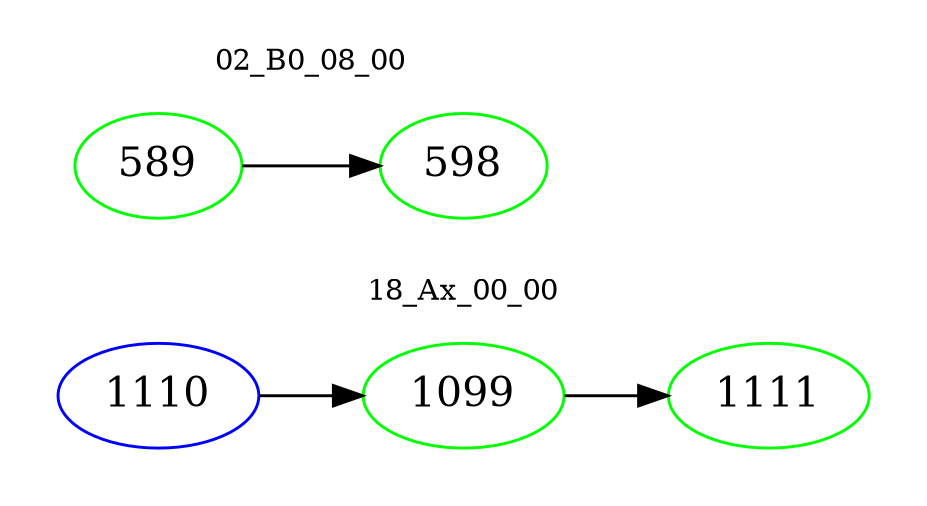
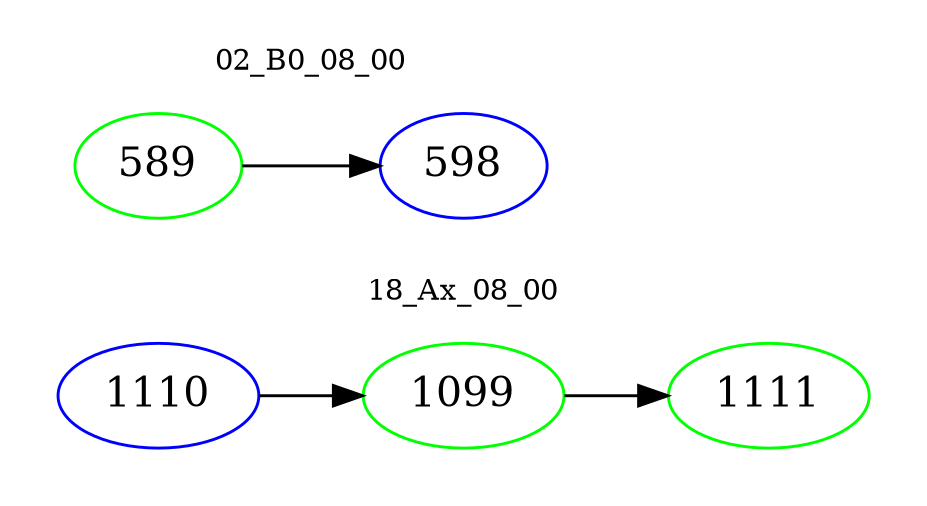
node "598": color green -> blue
cluster "18_Ax_00_00": label "18_Ax_00_00" -> "18_Ax_08_00"
